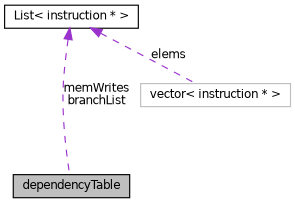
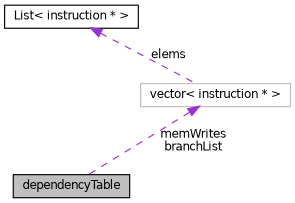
edge "dependencyTable" -> "List< instruction * >": now "dependencyTable" -> "vector< instruction * >"
